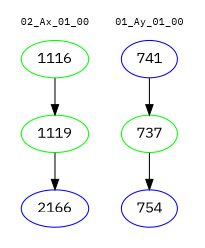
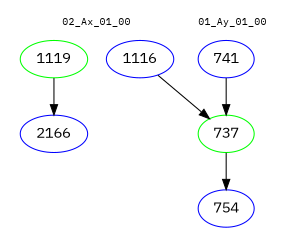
node "1116": color green -> blue
edge "1116" -> "1119": now "1116" -> "737"
